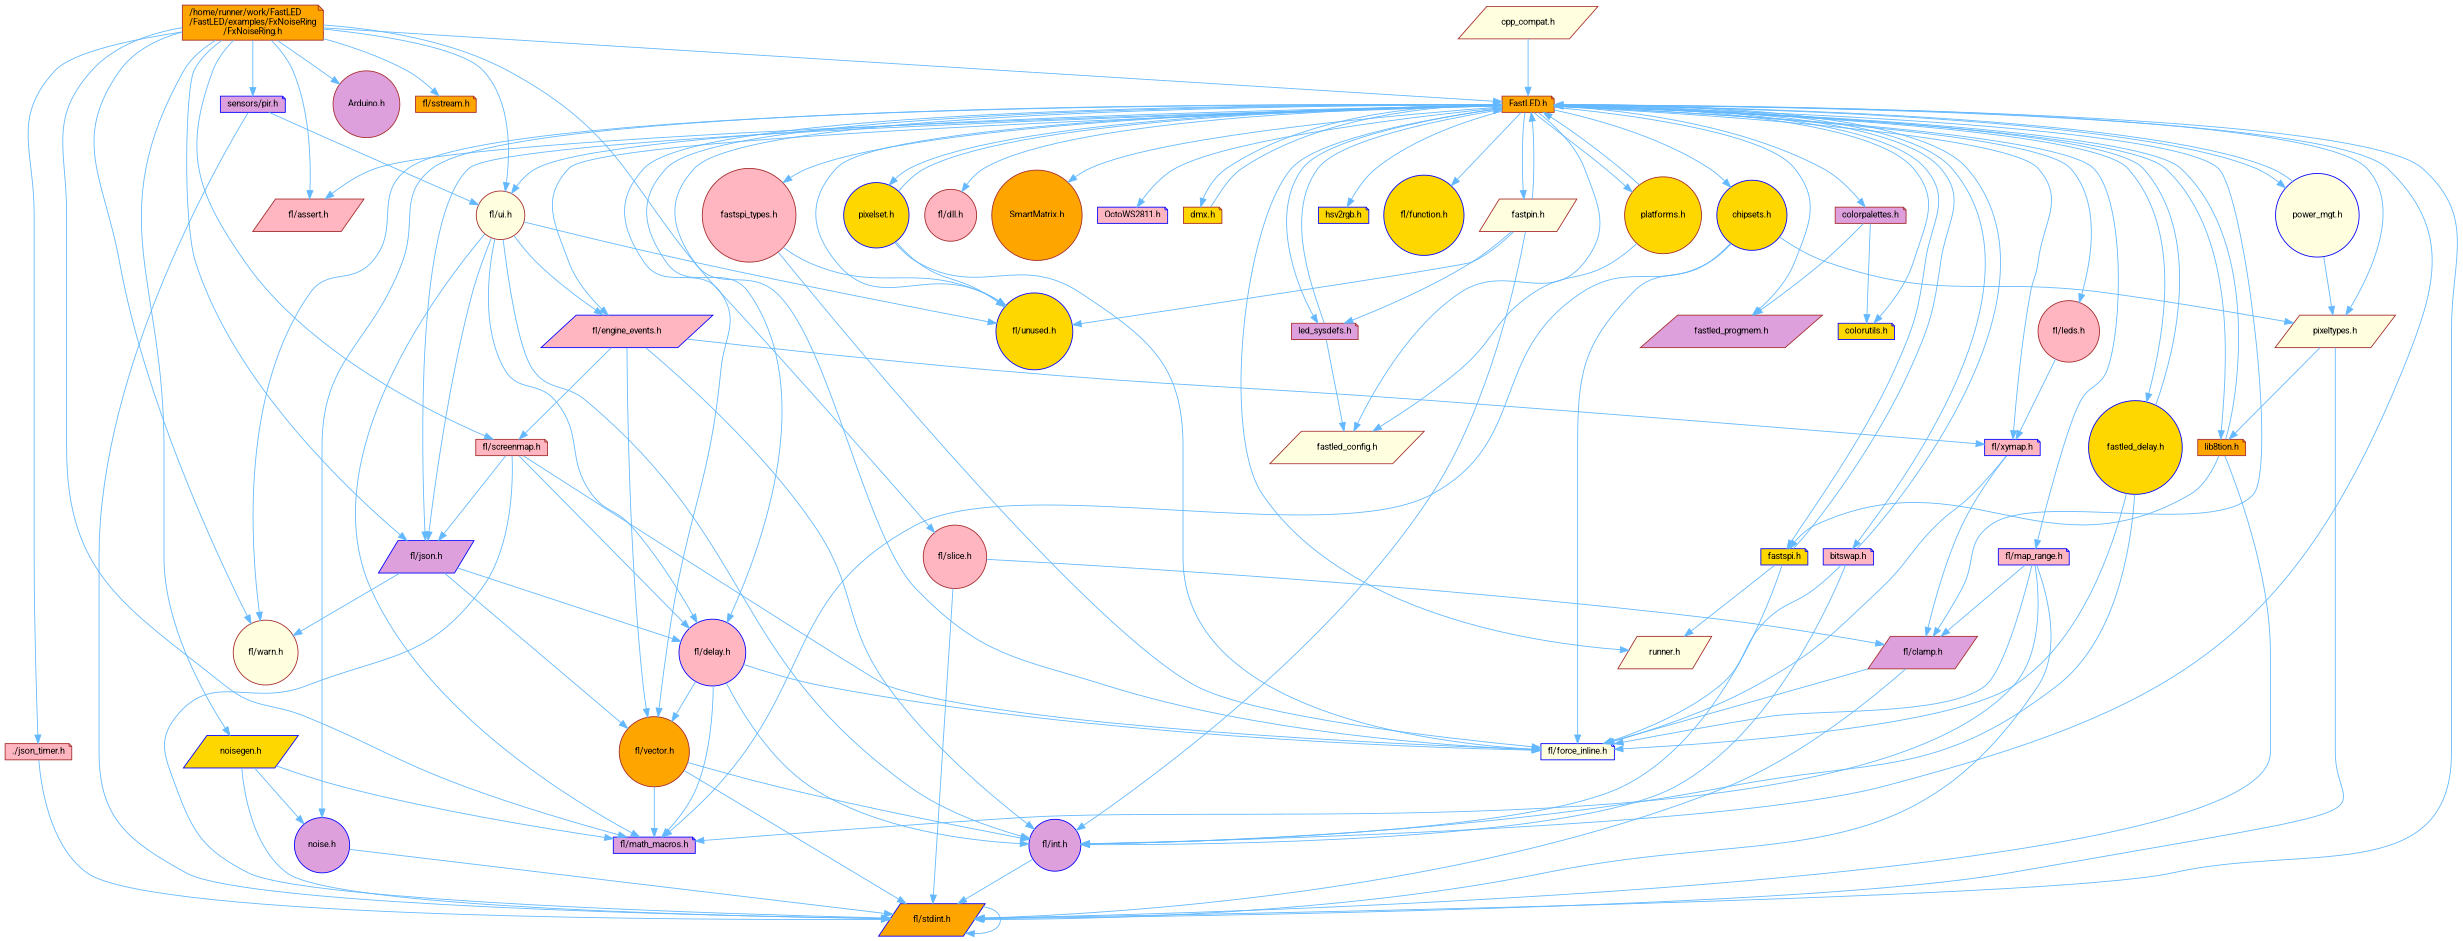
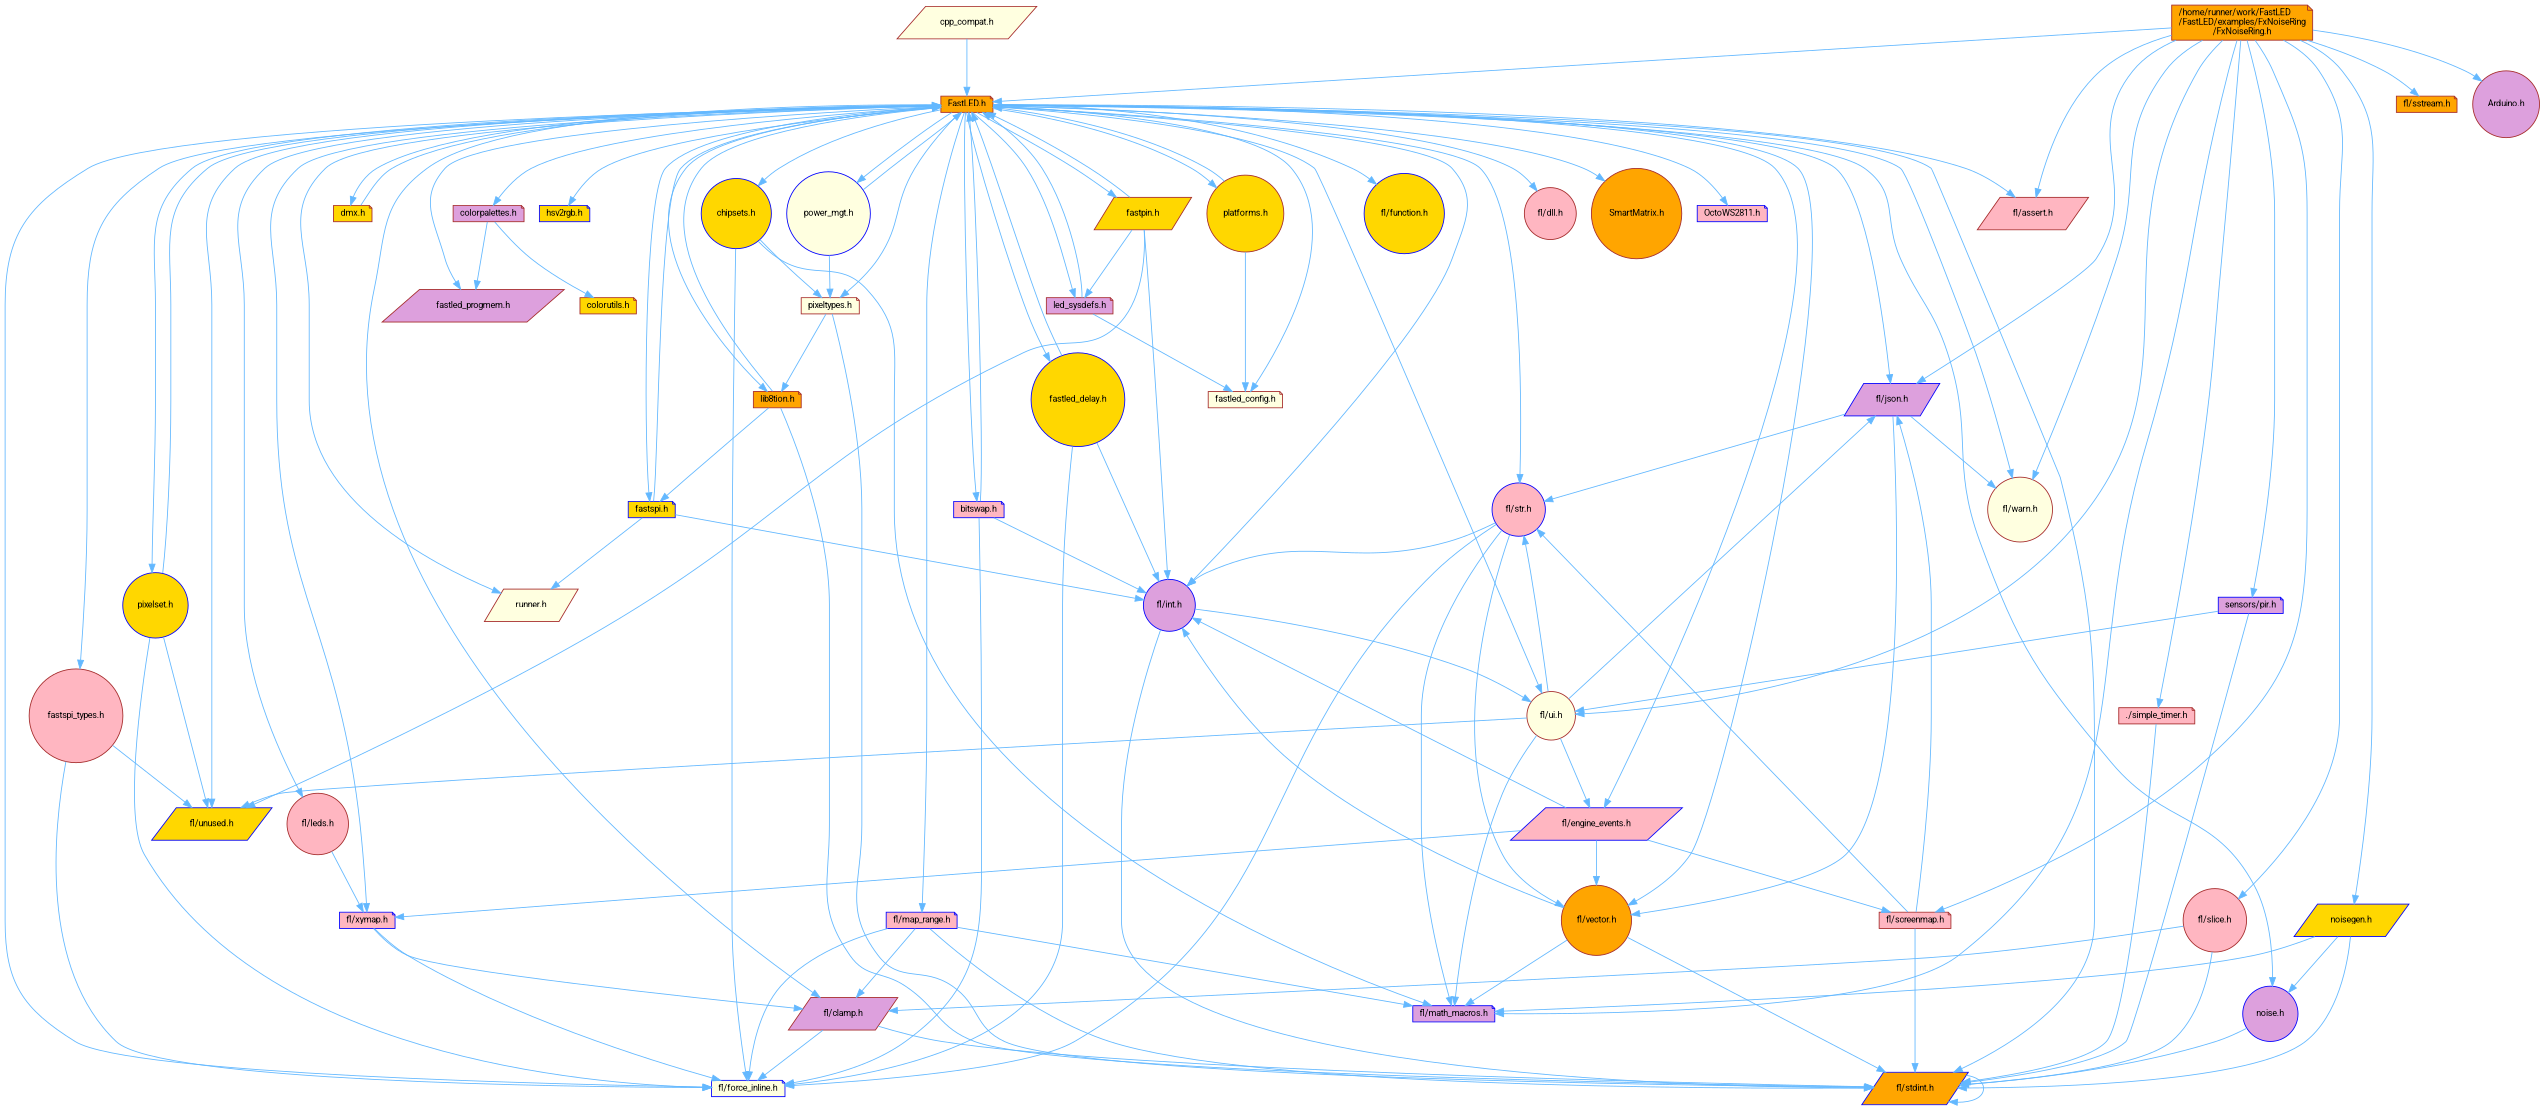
edge "FastLED.h" -> "colorutils.h": removed
node "fastpin.h": fillcolor lightyellow -> gold
node "fl/unused.h": shape circle -> parallelogram
node "colorutils.h": color blue -> brown
node "pixeltypes.h": shape parallelogram -> note
node "fastled_config.h": shape parallelogram -> note
edge "fl/ui.h" -> "fl/int.h": reversed
node "fl/delay.h": label "fl/delay.h" -> "fl/str.h"
edge "fl/screenmap.h" -> "fl/force_inline.h": removed
node "./json_timer.h": label "./json_timer.h" -> "./simple_timer.h"
